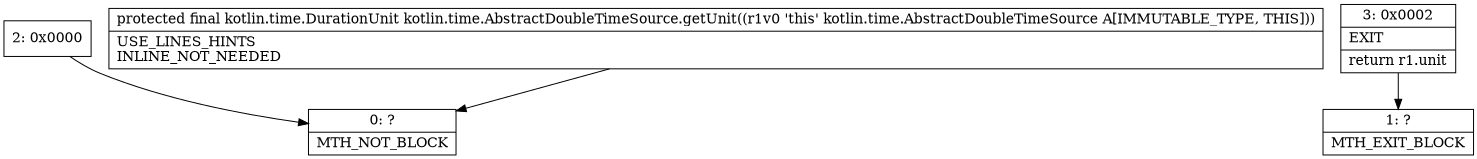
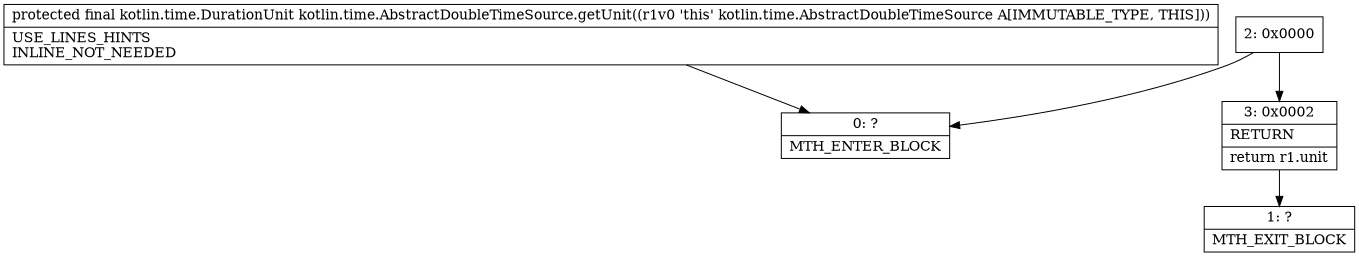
node "3: 0x0002": text "EXIT" -> "RETURN"
edge "2: 0x0000" -> "3: 0x0002": added
node "0: ?": text "MTH_NOT_BLOCK" -> "MTH_ENTER_BLOCK"
